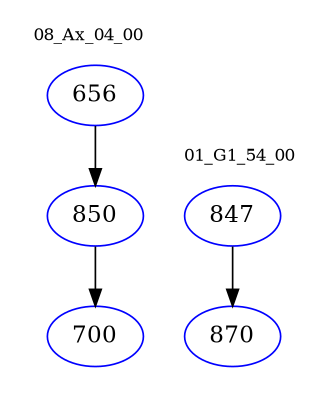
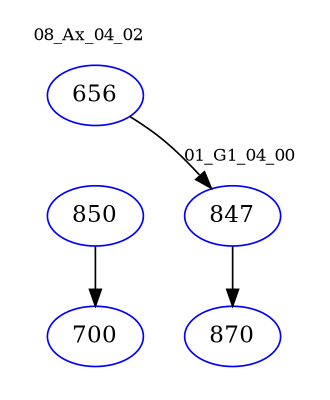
cluster "08_Ax_04_00": label "08_Ax_04_00" -> "08_Ax_04_02"
edge "656" -> "850": now "656" -> "847"
cluster "01_G1_54_00": label "01_G1_54_00" -> "01_G1_04_00"
